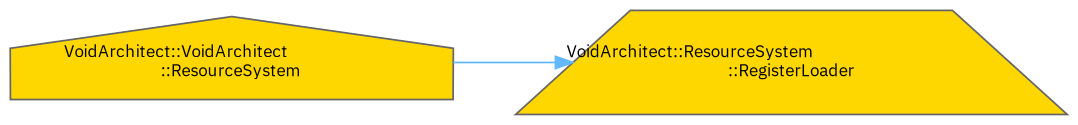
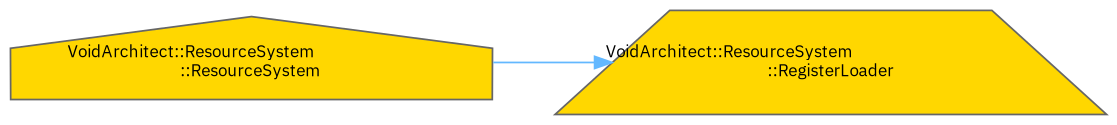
node "VoidArchitect::VoidArchitect ::ResourceSystem": label "VoidArchitect::VoidArchitect ::ResourceSystem" -> "VoidArchitect::ResourceSystem ::ResourceSystem"
